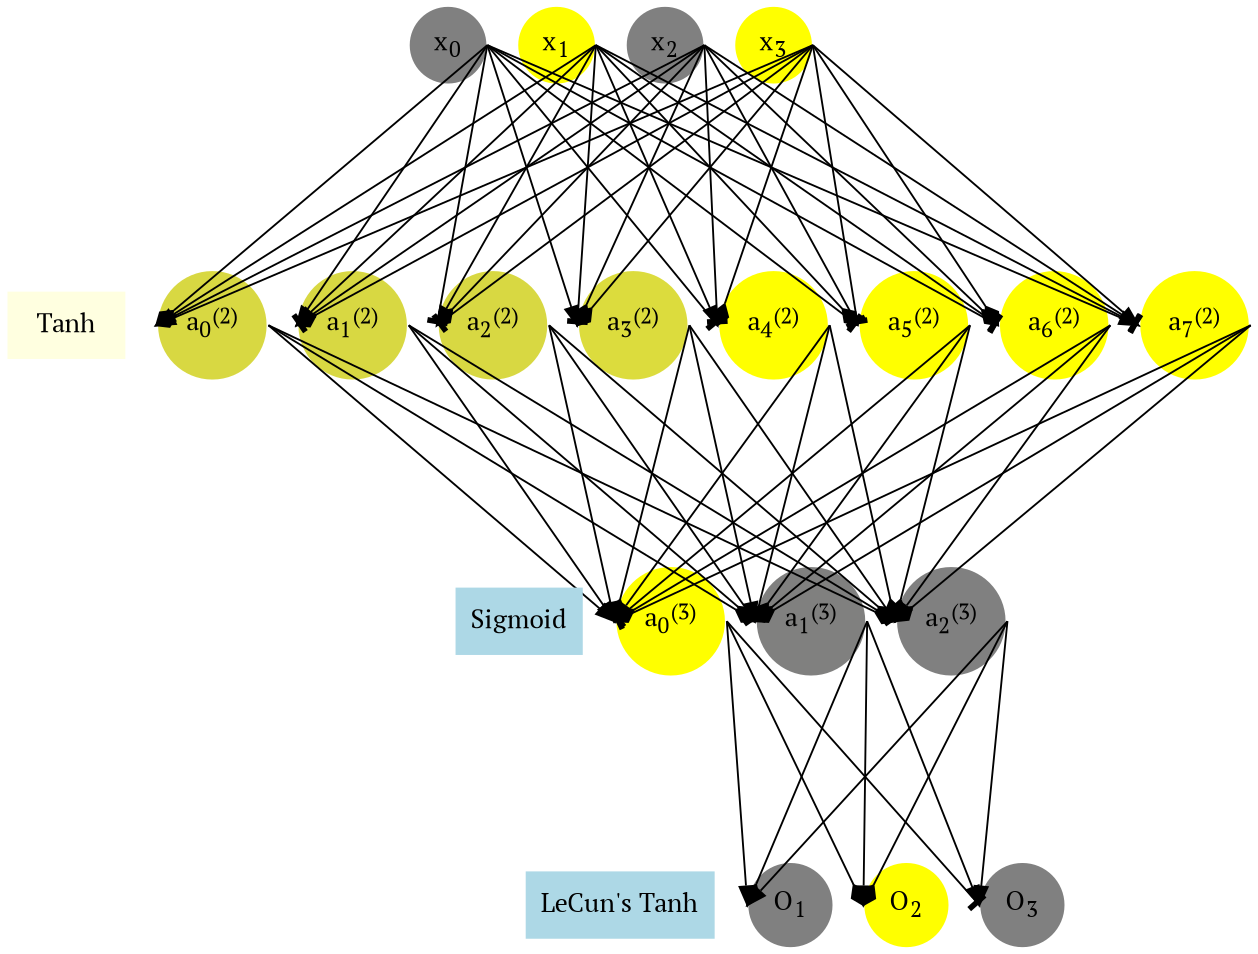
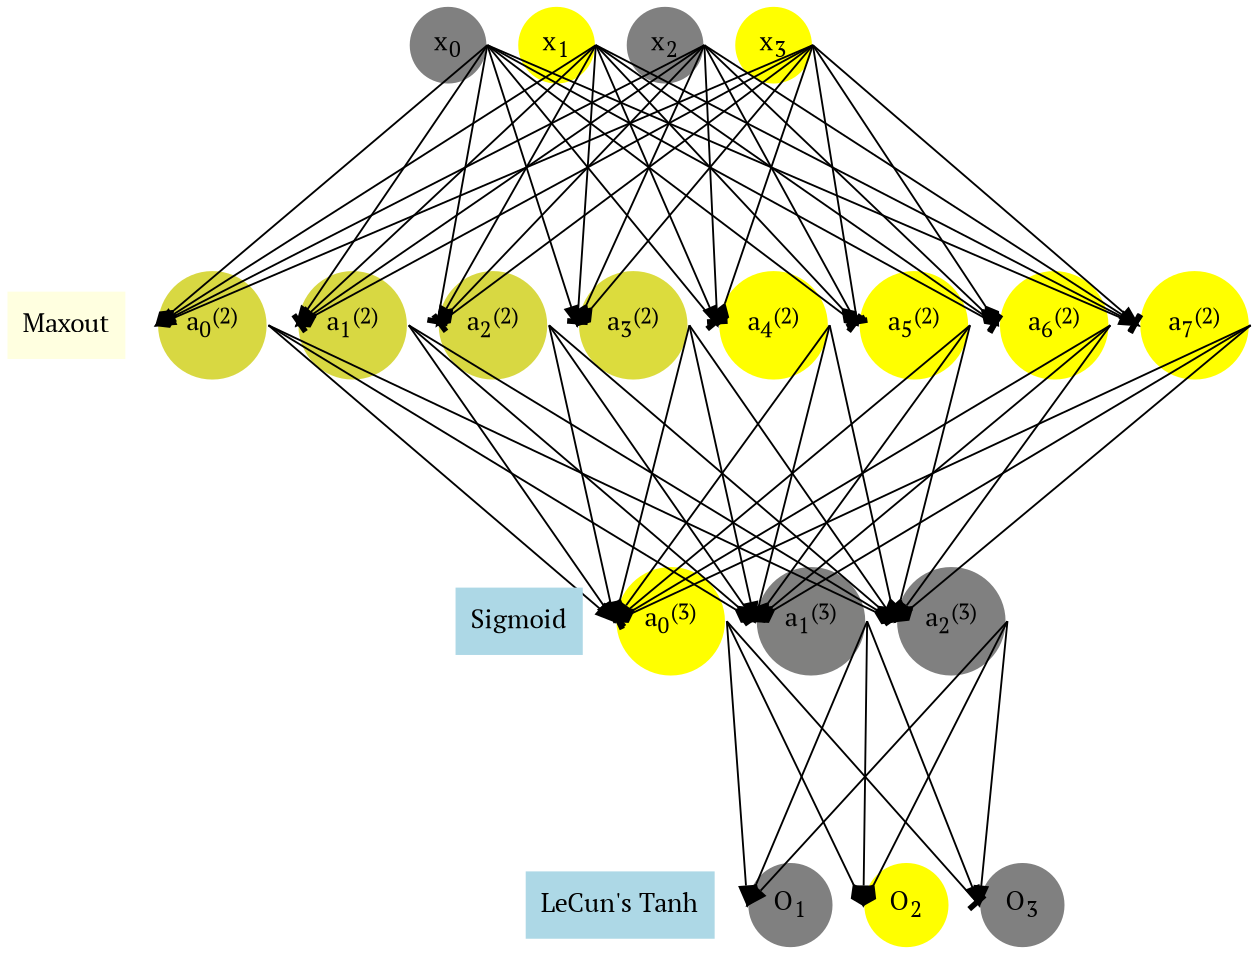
node "Tanh": label "Tanh" -> "Maxout"
